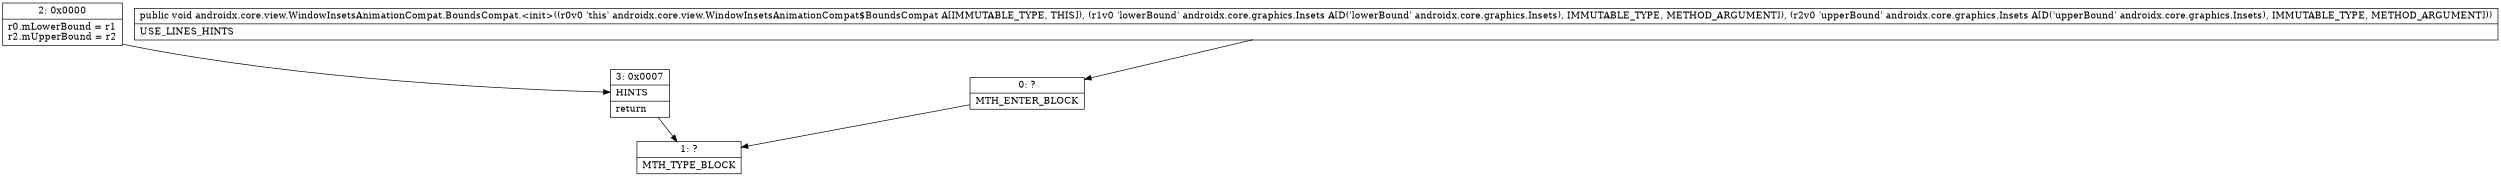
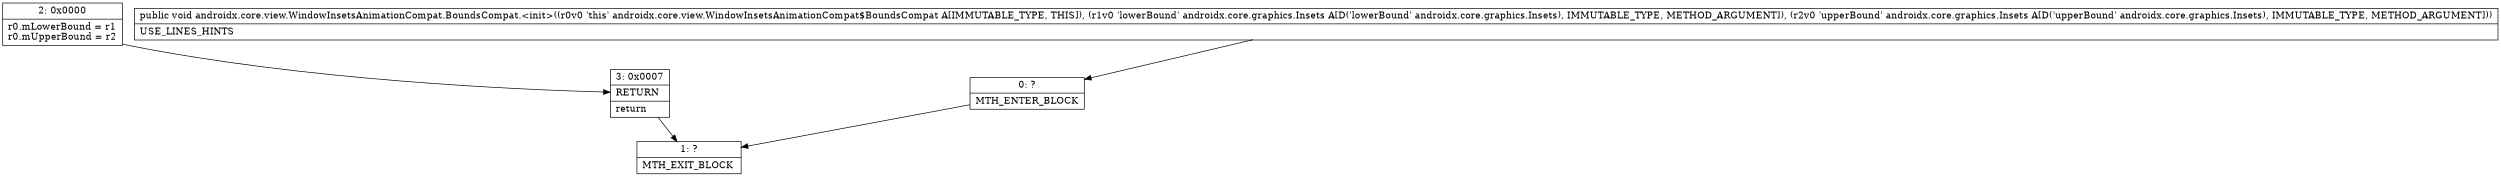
node "2: 0x0000": text "r2.mUpperBound = r2" -> "r0.mUpperBound = r2"
node "3: 0x0007": text "HINTS" -> "RETURN"
node "1: ?": text "MTH_TYPE_BLOCK" -> "MTH_EXIT_BLOCK"
